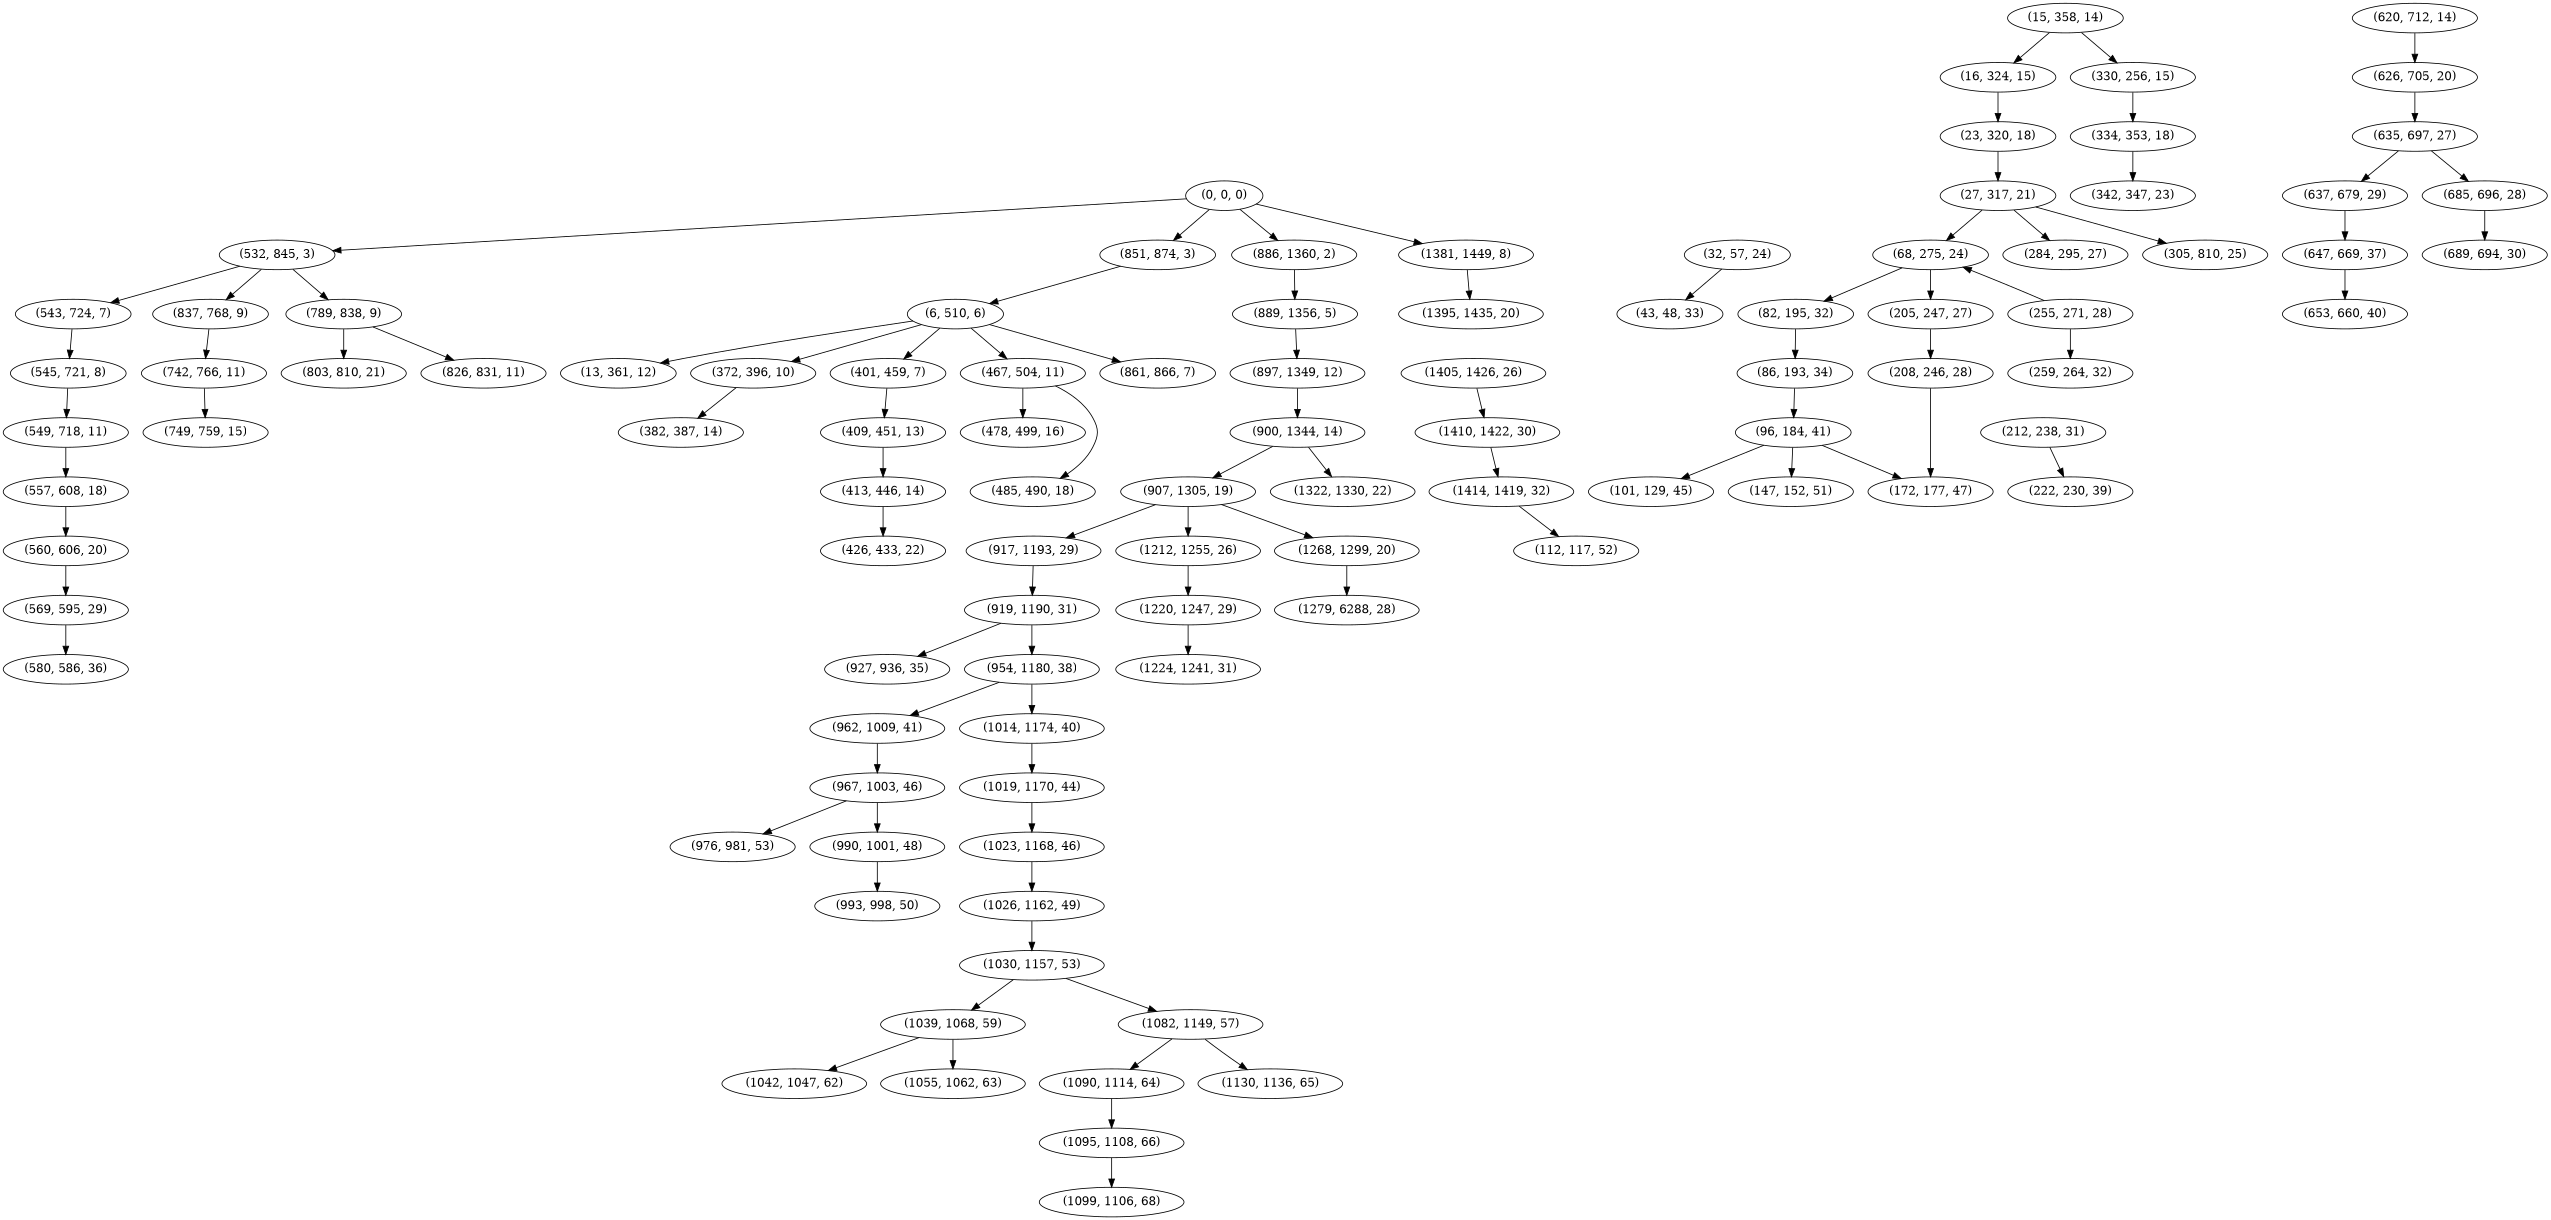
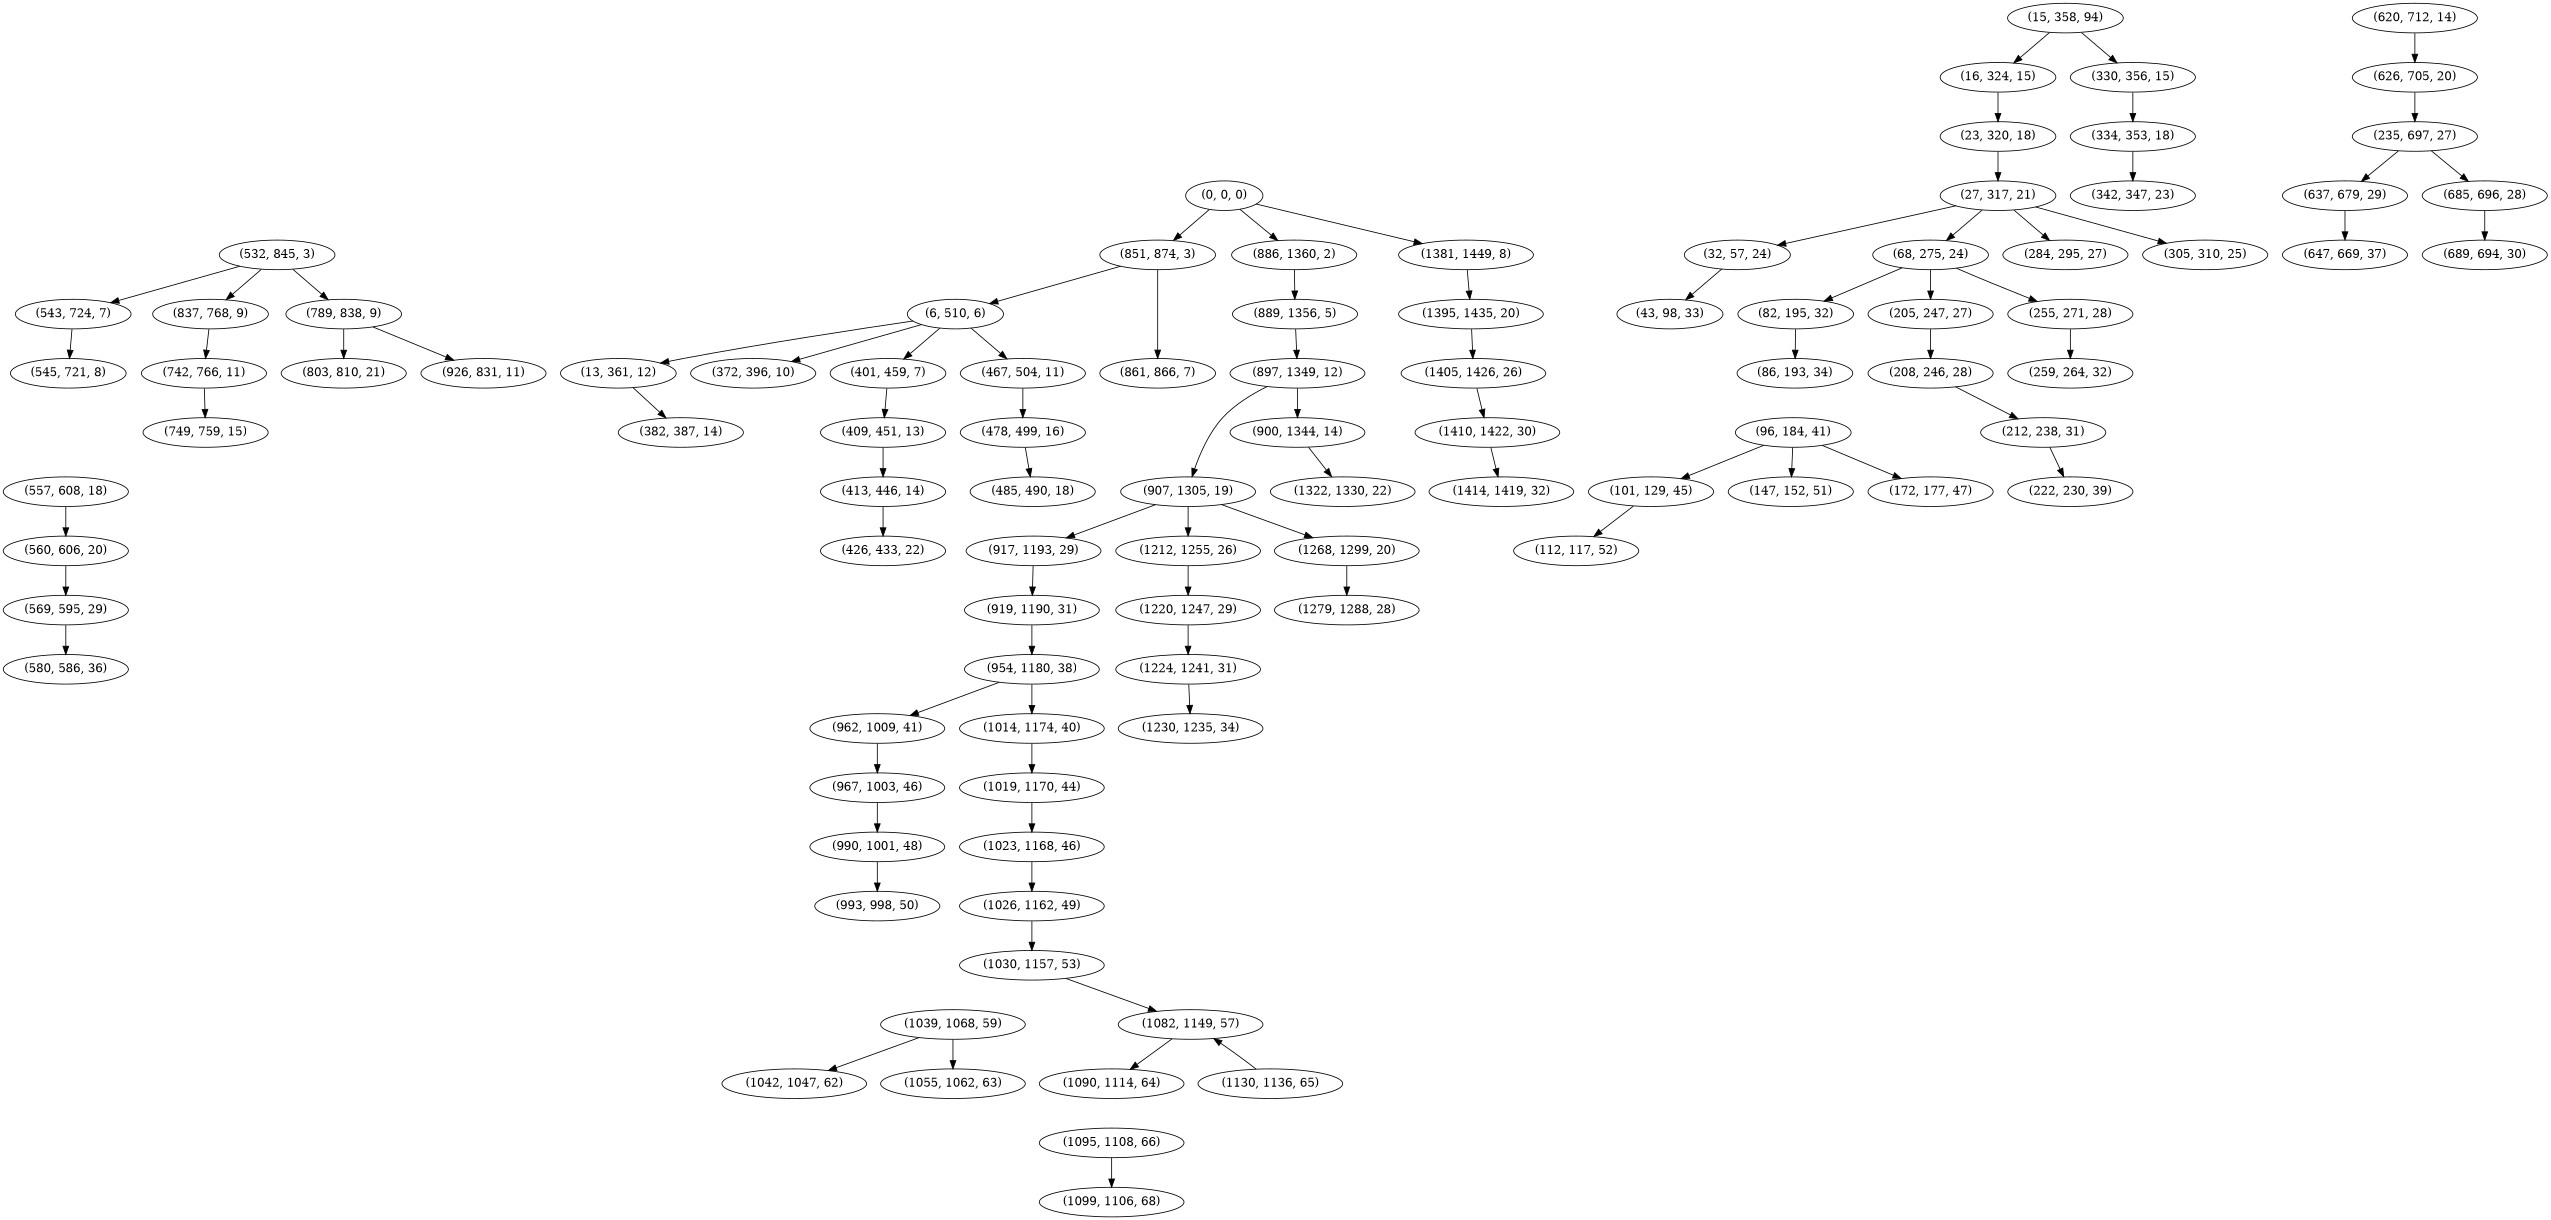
node "(15, 358, 14)": label "(15, 358, 14)" -> "(15, 358, 94)"
node "(330, 256, 15)": label "(330, 256, 15)" -> "(330, 356, 15)"
node "(635, 697, 27)": label "(635, 697, 27)" -> "(235, 697, 27)"
edge "(0, 0, 0)" -> "(532, 845, 3)": removed
edge "(27, 317, 21)" -> "(32, 57, 24)": added
node "(305, 810, 25)": label "(305, 810, 25)" -> "(305, 310, 25)"
edge "(255, 271, 28)" -> "(68, 275, 24)": reversed
node "(43, 48, 33)": label "(43, 48, 33)" -> "(43, 98, 33)"
node "(653, 660, 40)": removed
edge "(1395, 1435, 20)" -> "(1405, 1426, 26)": added
edge "(6, 510, 6)" -> "(861, 866, 7)": now "(851, 874, 3)" -> "(861, 866, 7)"
node "(826, 831, 11)": label "(826, 831, 11)" -> "(926, 831, 11)"
edge "(86, 193, 34)" -> "(96, 184, 41)": removed
edge "(372, 396, 10)" -> "(382, 387, 14)": now "(13, 361, 12)" -> "(382, 387, 14)"
edge "(467, 504, 11)" -> "(485, 490, 18)": now "(478, 499, 16)" -> "(485, 490, 18)"
edge "(208, 246, 28)" -> "(172, 177, 47)": now "(208, 246, 28)" -> "(212, 238, 31)"
node "(549, 718, 11)": removed
edge "(900, 1344, 14)" -> "(907, 1305, 19)": now "(897, 1349, 12)" -> "(907, 1305, 19)"
edge "(1414, 1419, 32)" -> "(112, 117, 52)": now "(101, 129, 45)" -> "(112, 117, 52)"
node "(1279, 6288, 28)": label "(1279, 6288, 28)" -> "(1279, 1288, 28)"
node "(927, 936, 35)": removed
node "(1230, 1235, 34)": added
node "(976, 981, 53)": removed
edge "(1030, 1157, 53)" -> "(1039, 1068, 59)": removed
edge "(1082, 1149, 57)" -> "(1130, 1136, 65)": reversed
edge "(1090, 1114, 64)" -> "(1095, 1108, 66)": removed
